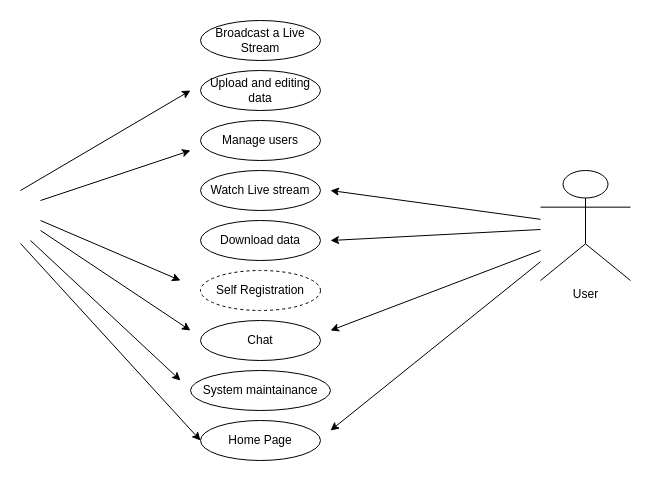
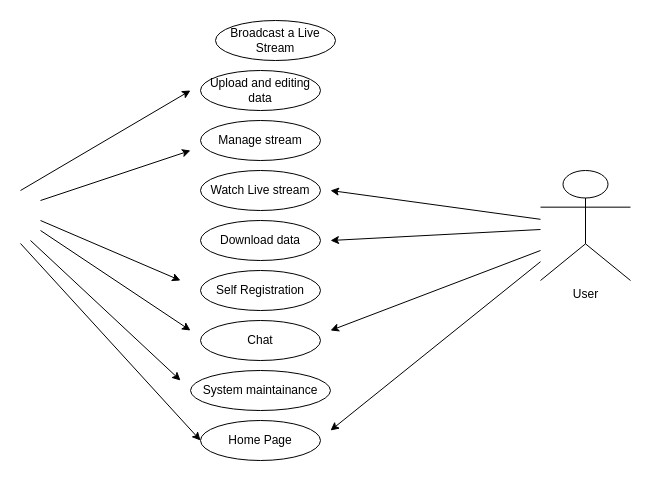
node "Broadcast a Live Stream": moved (261, 41) -> (276, 41)
node "Manage users": label "Manage users" -> "Manage stream"
node "Self Registration": style dashed -> solid
